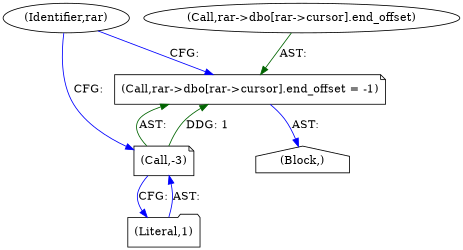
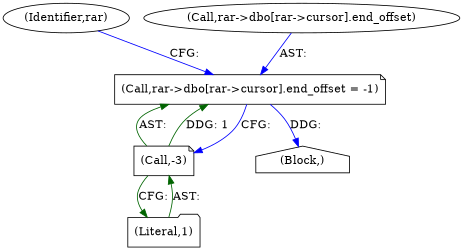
edge "(Call,rar->dbo[rar->cursor].end_offset)" -> "(Call,rar->dbo[rar->cursor].end_offset = -1)": color darkgreen -> blue
edge "(Identifier,rar)" -> "(Call,-3)": now "(Call,rar->dbo[rar->cursor].end_offset = -1)" -> "(Call,-3)"
edge "(Call,rar->dbo[rar->cursor].end_offset = -1)" -> "(Block,)": label "AST: " -> "DDG: "
edge "(Call,-3)" -> "(Literal,1)": color blue -> darkgreen
edge "(Literal,1)" -> "(Call,-3)": color blue -> darkgreen
